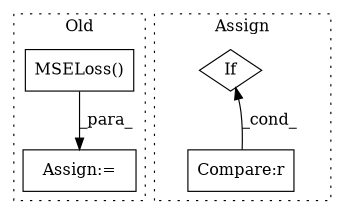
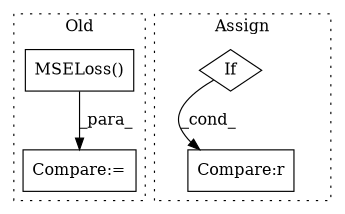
edge "Compare:r" -> "If": reversed
node "Assign:=": label "Assign:=" -> "Compare:="
